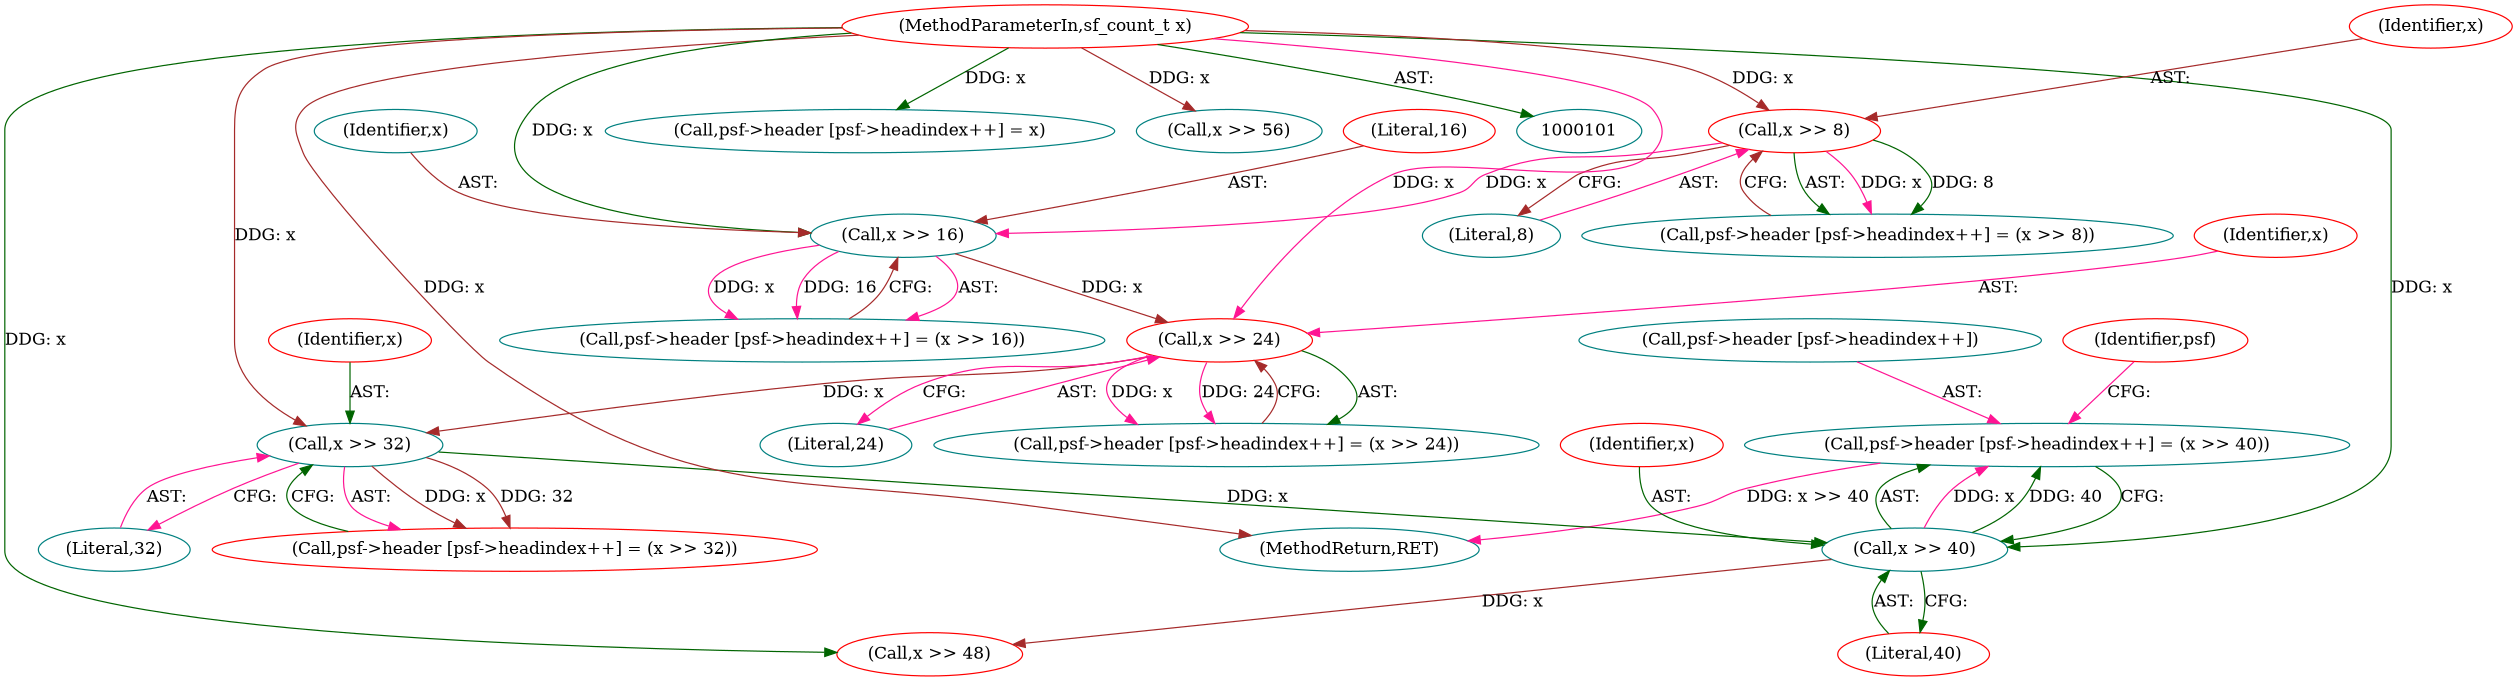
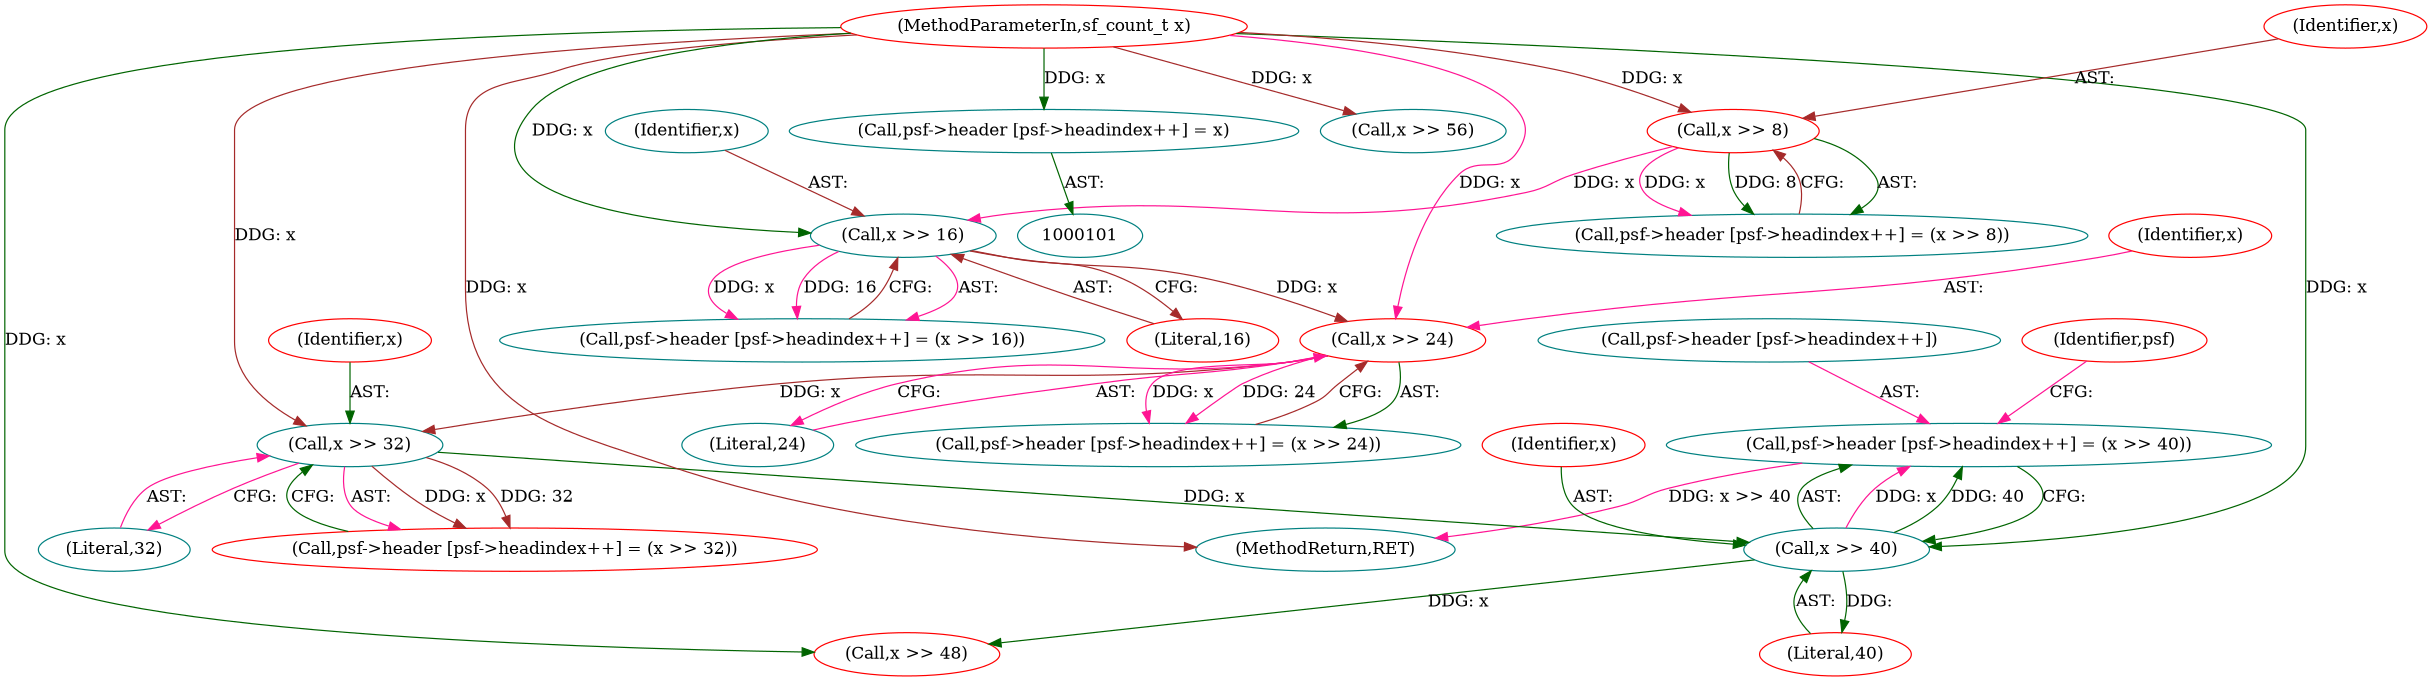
edge "(MethodParameterIn,sf_count_t x)" -> "1000101": now "(Call,psf->header [psf->headindex++] = x)" -> "1000101"
node "(Literal,8)": removed
edge "(Call,x >> 16)" -> "(Literal,16)": added, label "CFG:"
edge "(Call,x >> 40)" -> "(Call,x >> 48)": color brown -> darkgreen
edge "(Call,x >> 40)" -> "(Literal,40)": label "CFG: " -> "DDG: "
